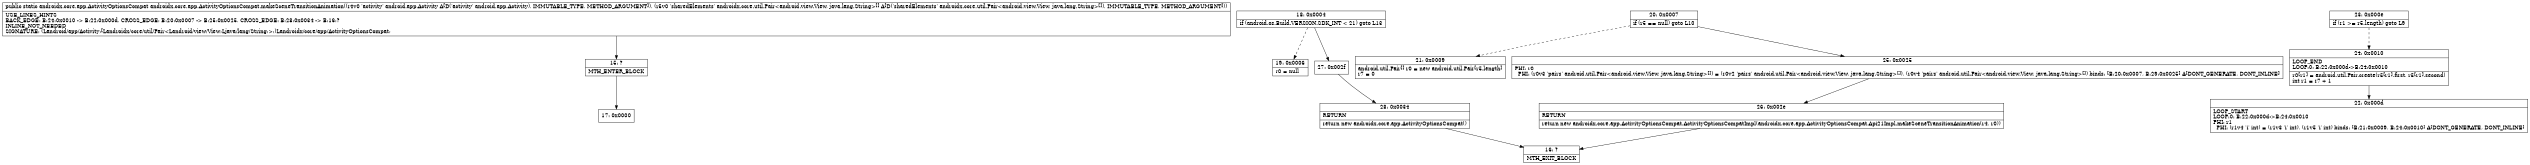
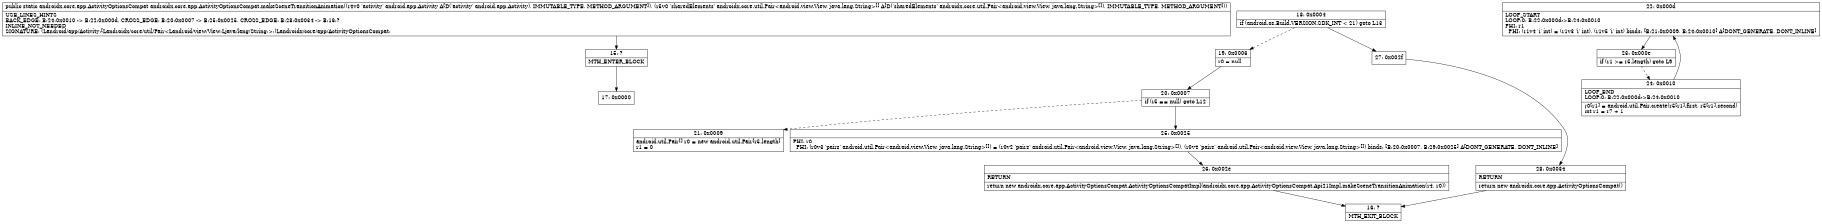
node "20: 0x0007": text "if (r5 == null) goto L10" -> "if (r5 == null) goto L12"
edge "22: 0x000d" -> "23: 0x000e": added
node "21: 0x0009": text "r7 = 0" -> "r1 = 0"
edge "19: 0x0006" -> "20: 0x0007": added
